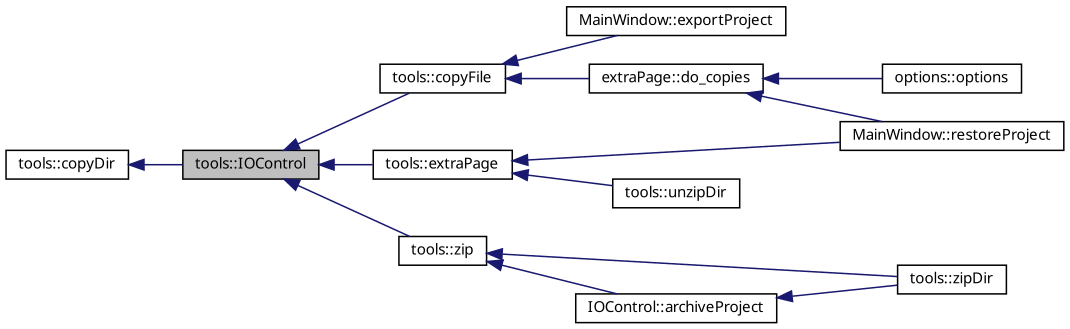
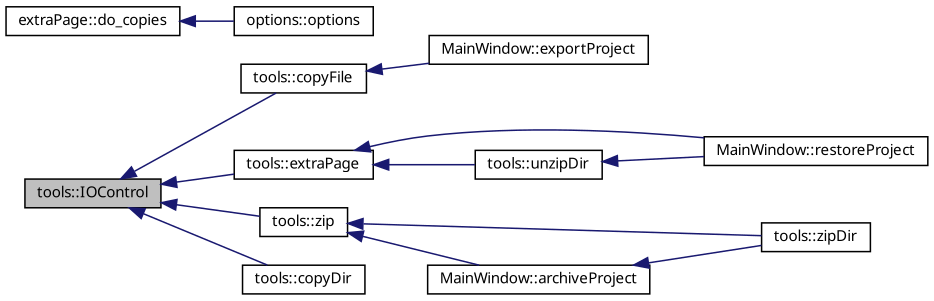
edge "extraPage::do_copies" -> "tools::copyFile": removed
edge "MainWindow::restoreProject" -> "extraPage::do_copies": now "MainWindow::restoreProject" -> "tools::unzipDir"
edge "tools::IOControl" -> "tools::copyDir": reversed
node "IOControl::archiveProject": label "IOControl::archiveProject" -> "MainWindow::archiveProject"
